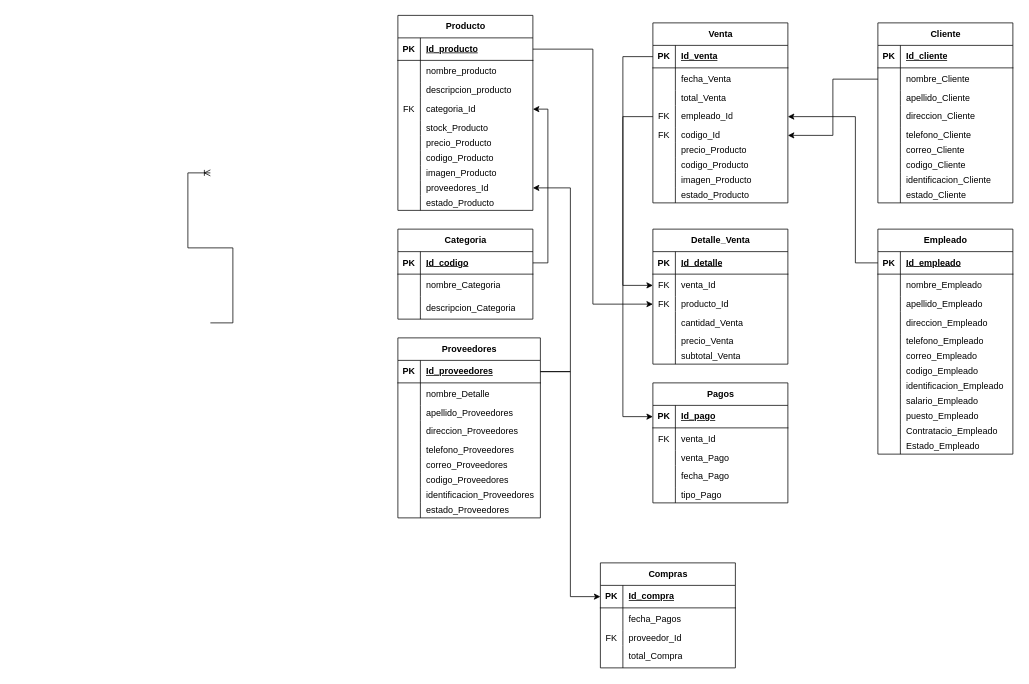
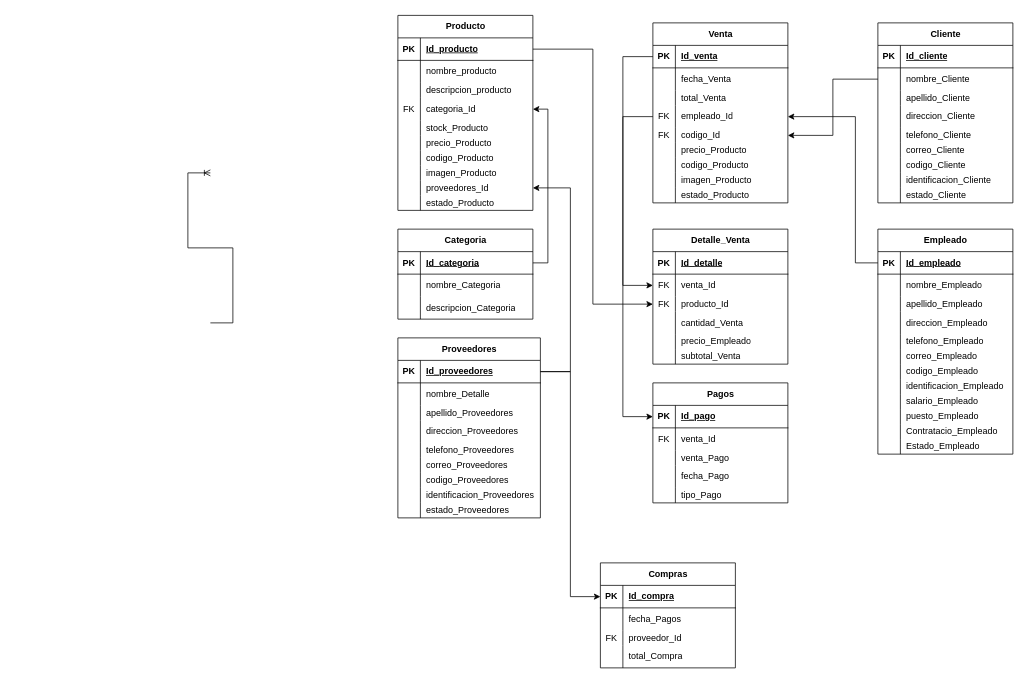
node "Id_codigo": label "Id_codigo" -> "Id_categoria"
node "precio_Venta": label "precio_Venta" -> "precio_Empleado"
